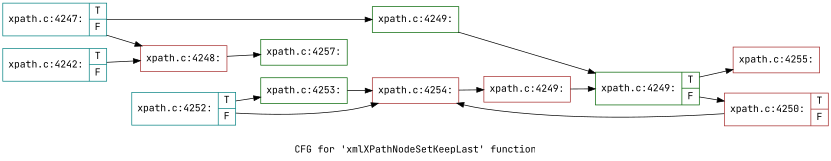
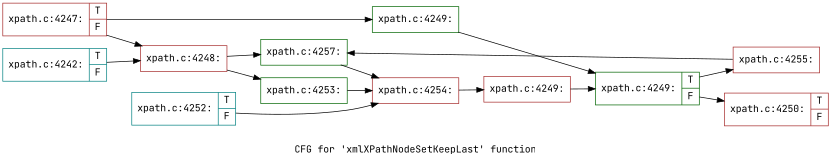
node "xpath.c:4247:": color teal -> brown
edge "xpath.c:4255:" -> "xpath.c:4257:": added
edge "xpath.c:4252:" -> "xpath.c:4253:": now "xpath.c:4248:" -> "xpath.c:4253:"
edge "xpath.c:4250:" -> "xpath.c:4254:": now "xpath.c:4257:" -> "xpath.c:4254:"
